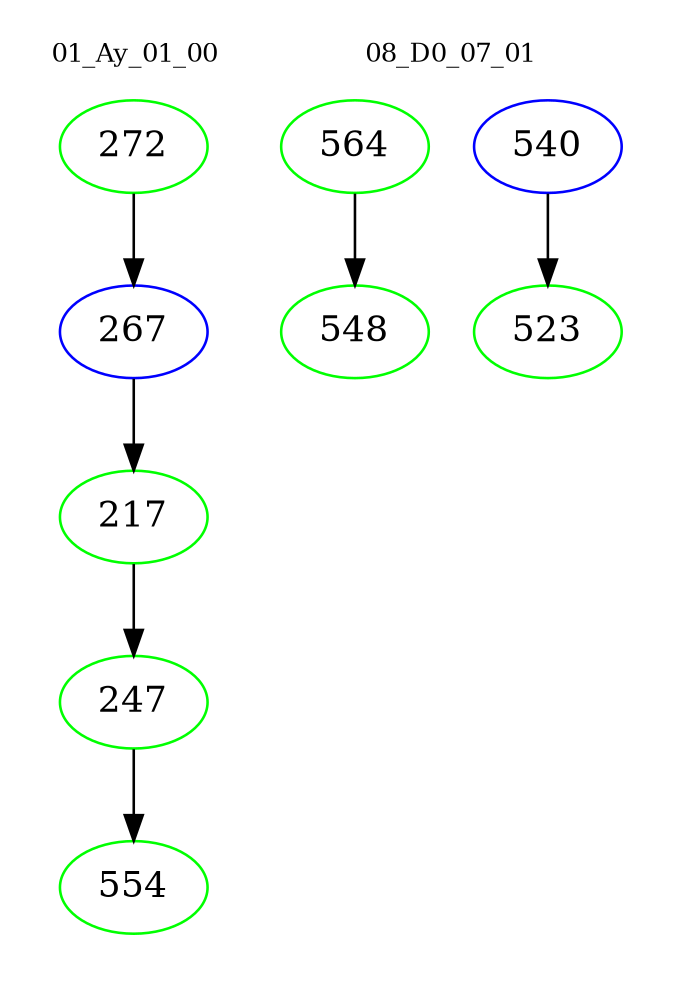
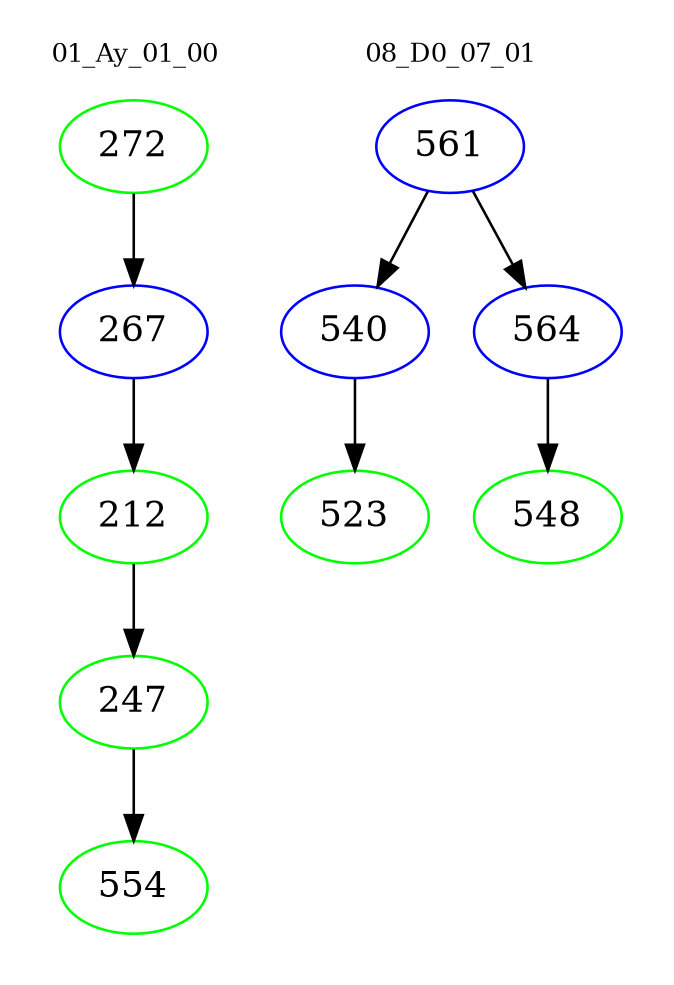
node "564": color green -> blue
node "561": added
node "217": label "217" -> "212"
